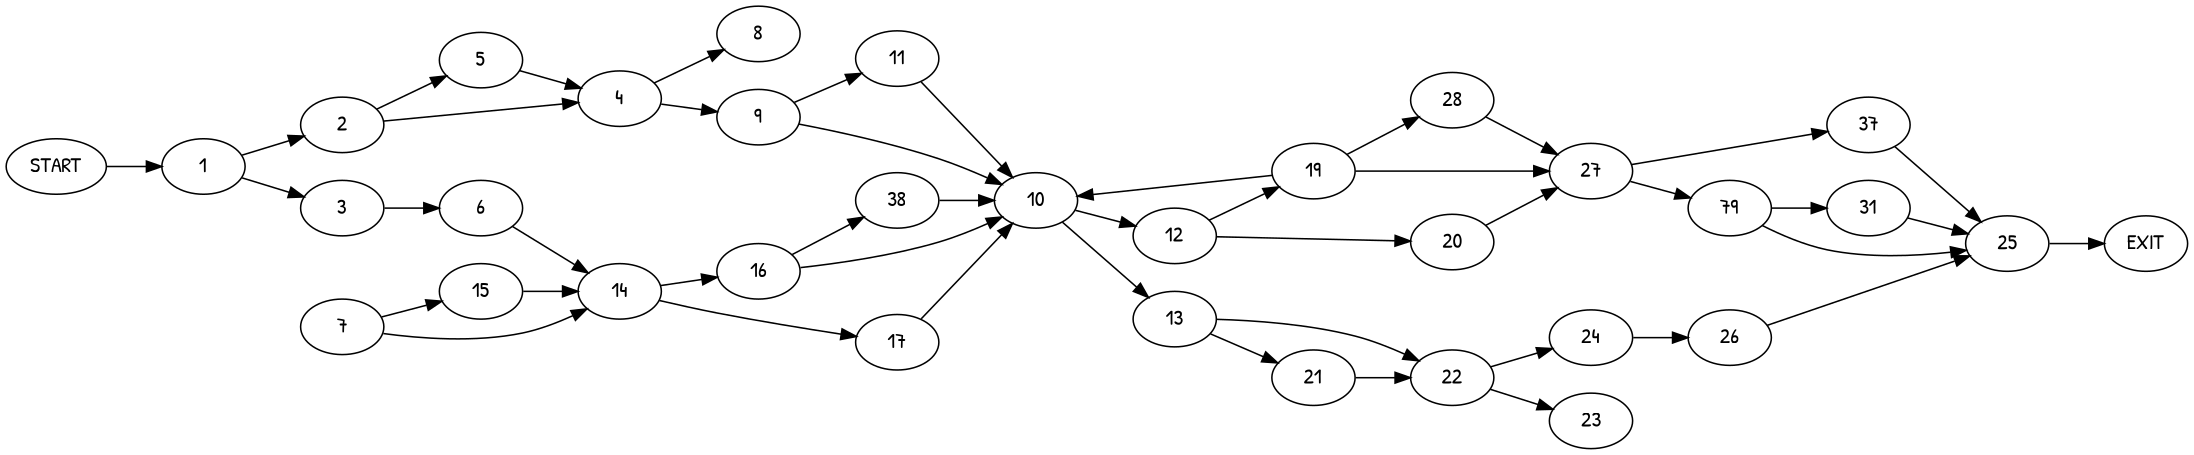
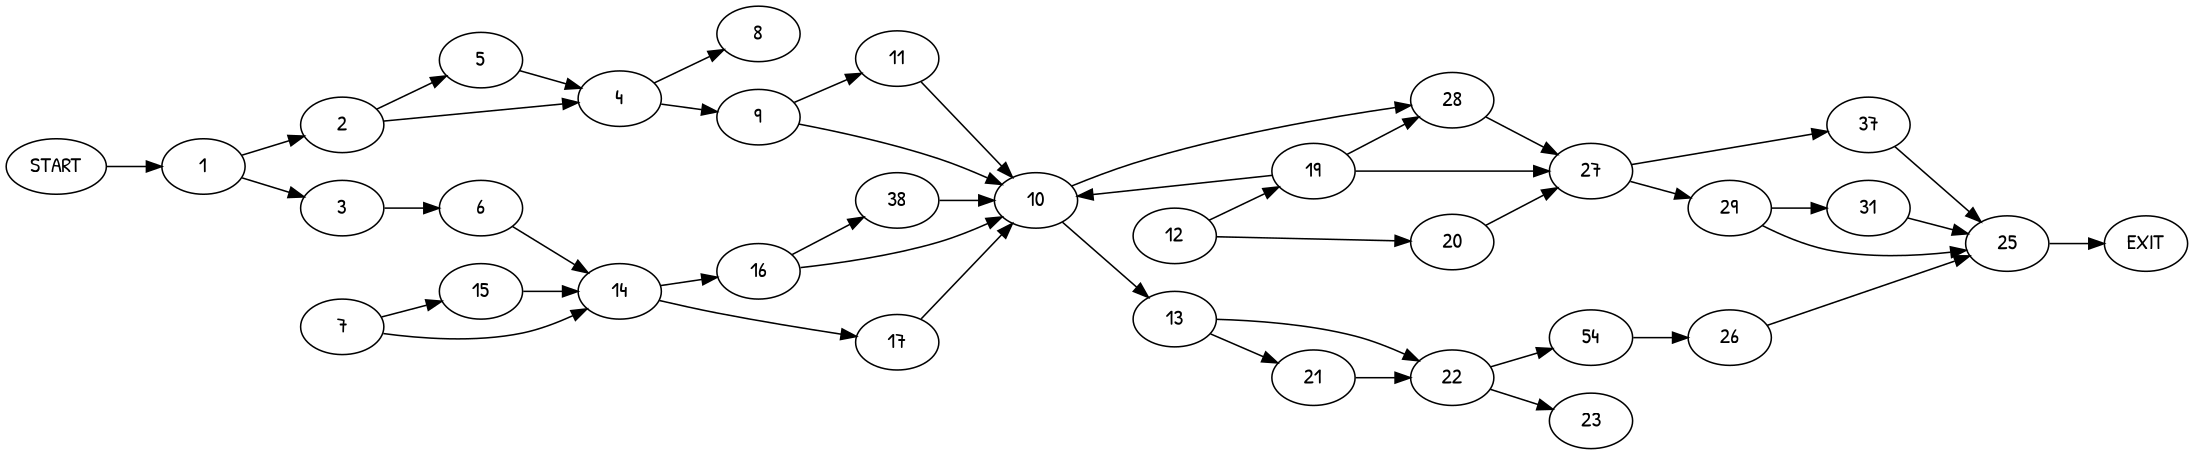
node "79": label "79" -> "29"
edge "10" -> "12": now "10" -> "28"
node "24": label "24" -> "54"
